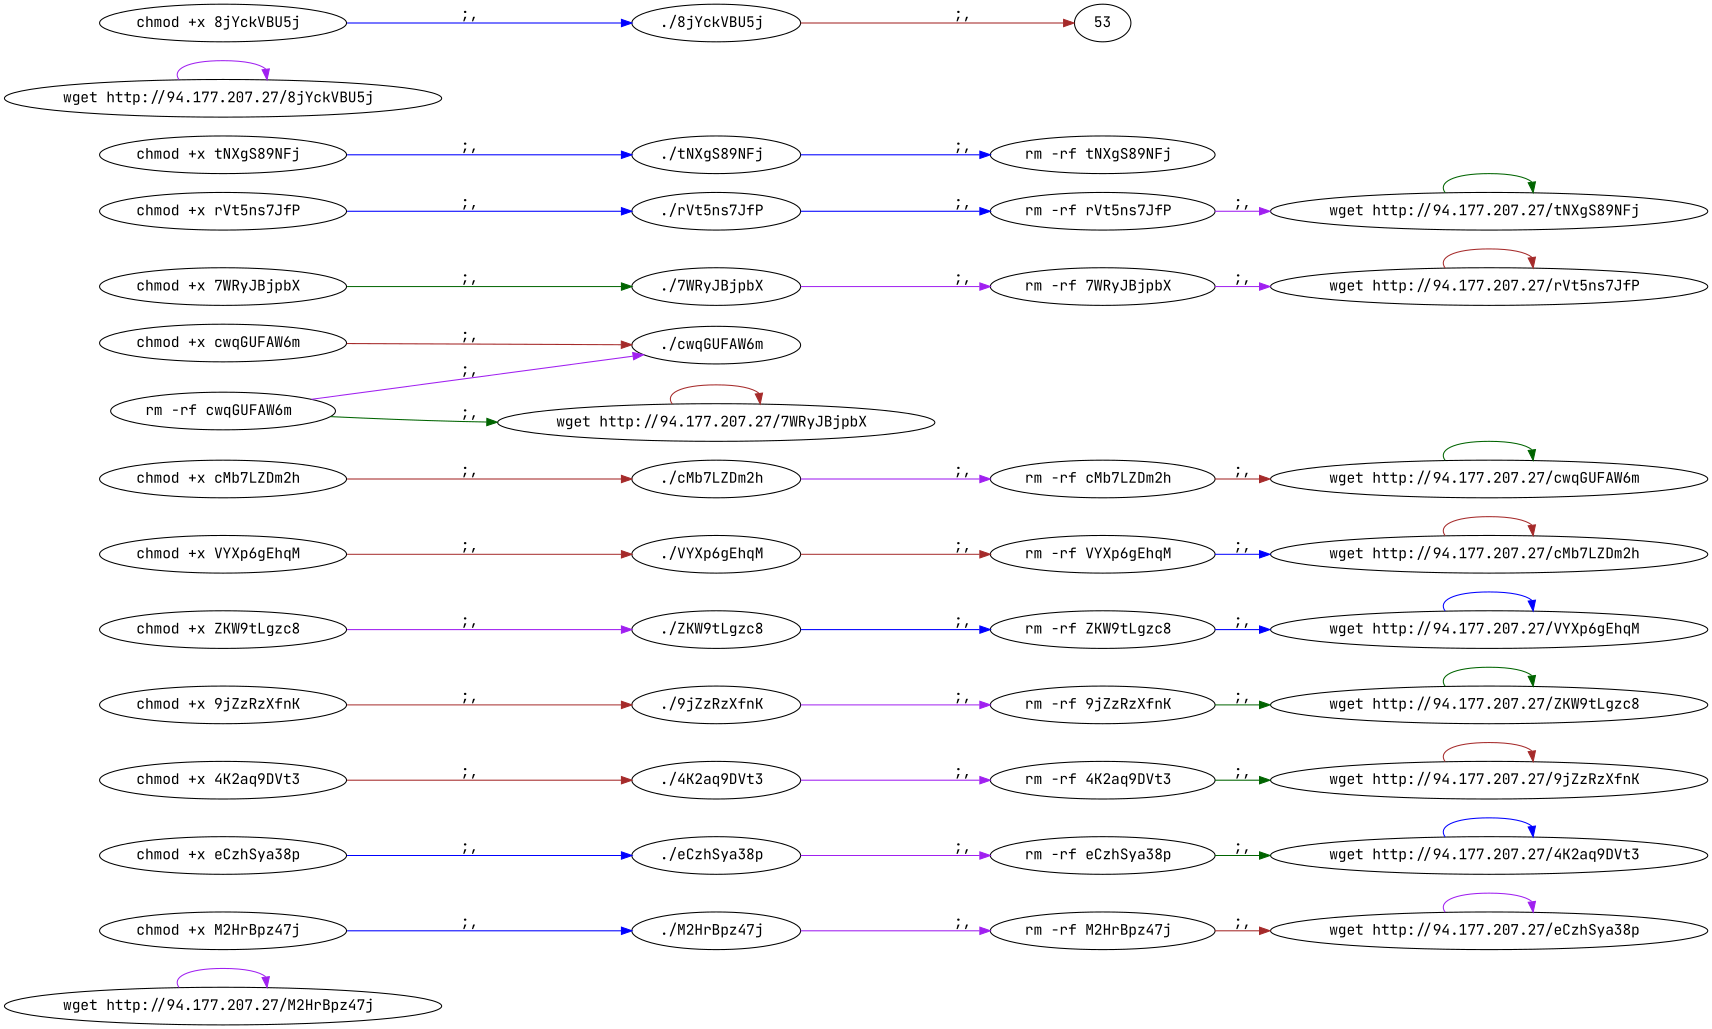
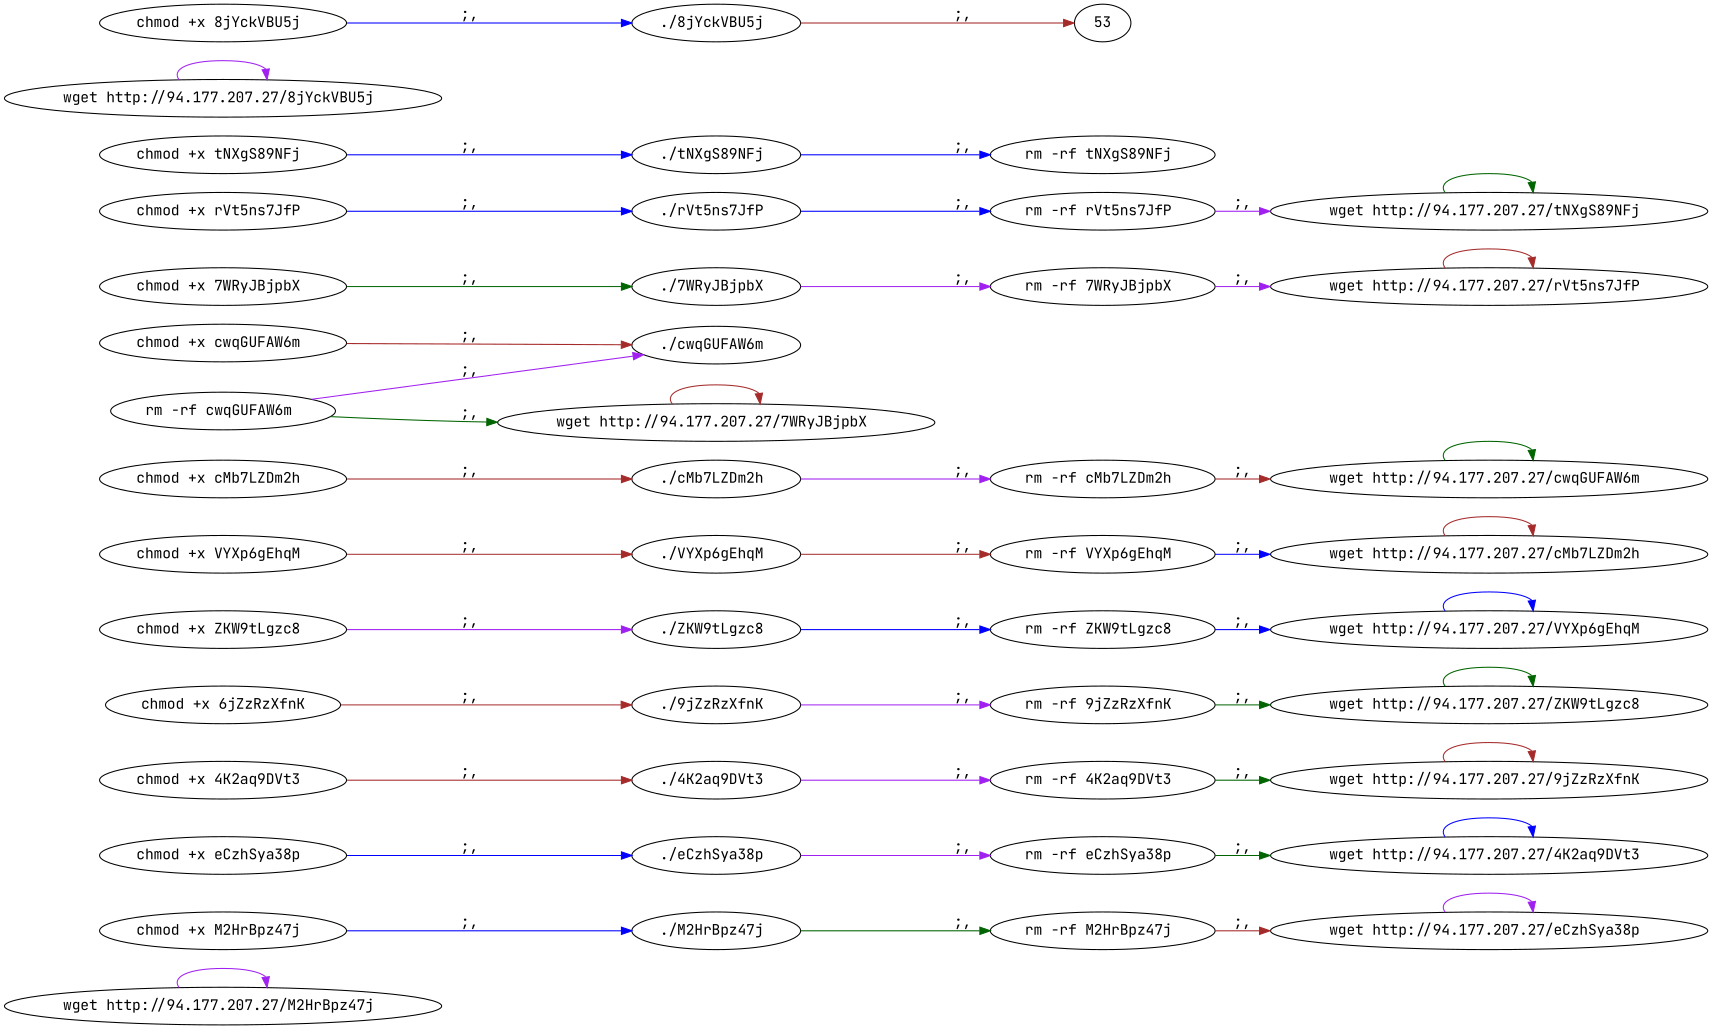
node "chmod +x 9jZzRzXfnK": label "chmod +x 9jZzRzXfnK" -> "chmod +x 6jZzRzXfnK"
edge "./M2HrBpz47j" -> "rm -rf M2HrBpz47j": color purple -> darkgreen
